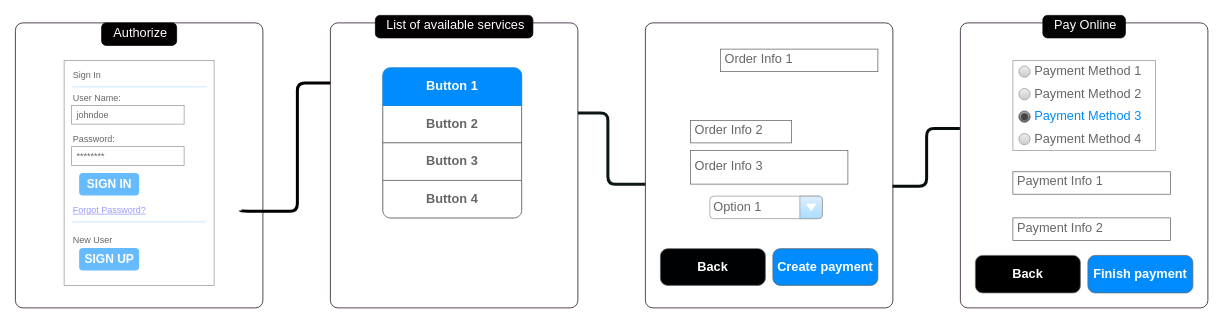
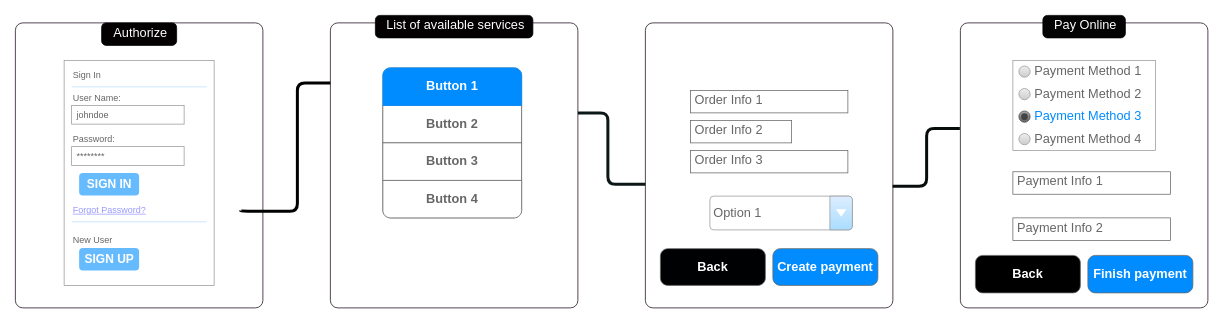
node "Order Info 1": moved (799, 60) -> (769, 102)
node "Order Info 3": size 158x34 -> 158x23
node "Option 1": size 113x23 -> 143x34
